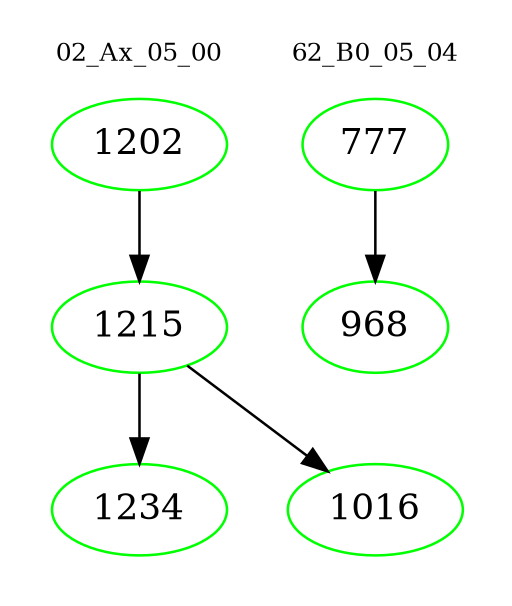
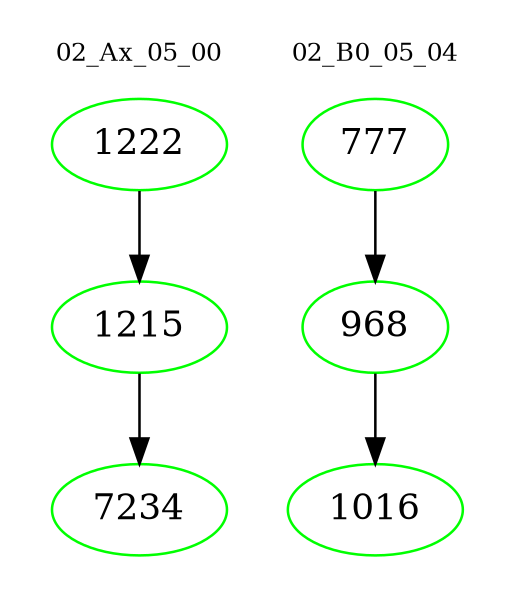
cluster "62_B0_05_04": label "62_B0_05_04" -> "02_B0_05_04"
node "1202": label "1202" -> "1222"
edge "1215" -> "1016": now "968" -> "1016"
node "1234": label "1234" -> "7234"
